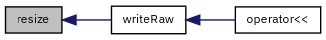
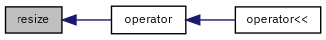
node "writeRaw": label "writeRaw" -> "operator"
